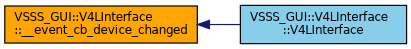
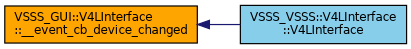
node "VSSS_GUI::V4LInterface ::V4LInterface": label "VSSS_GUI::V4LInterface ::V4LInterface" -> "VSSS_VSSS::V4LInterface ::V4LInterface"
